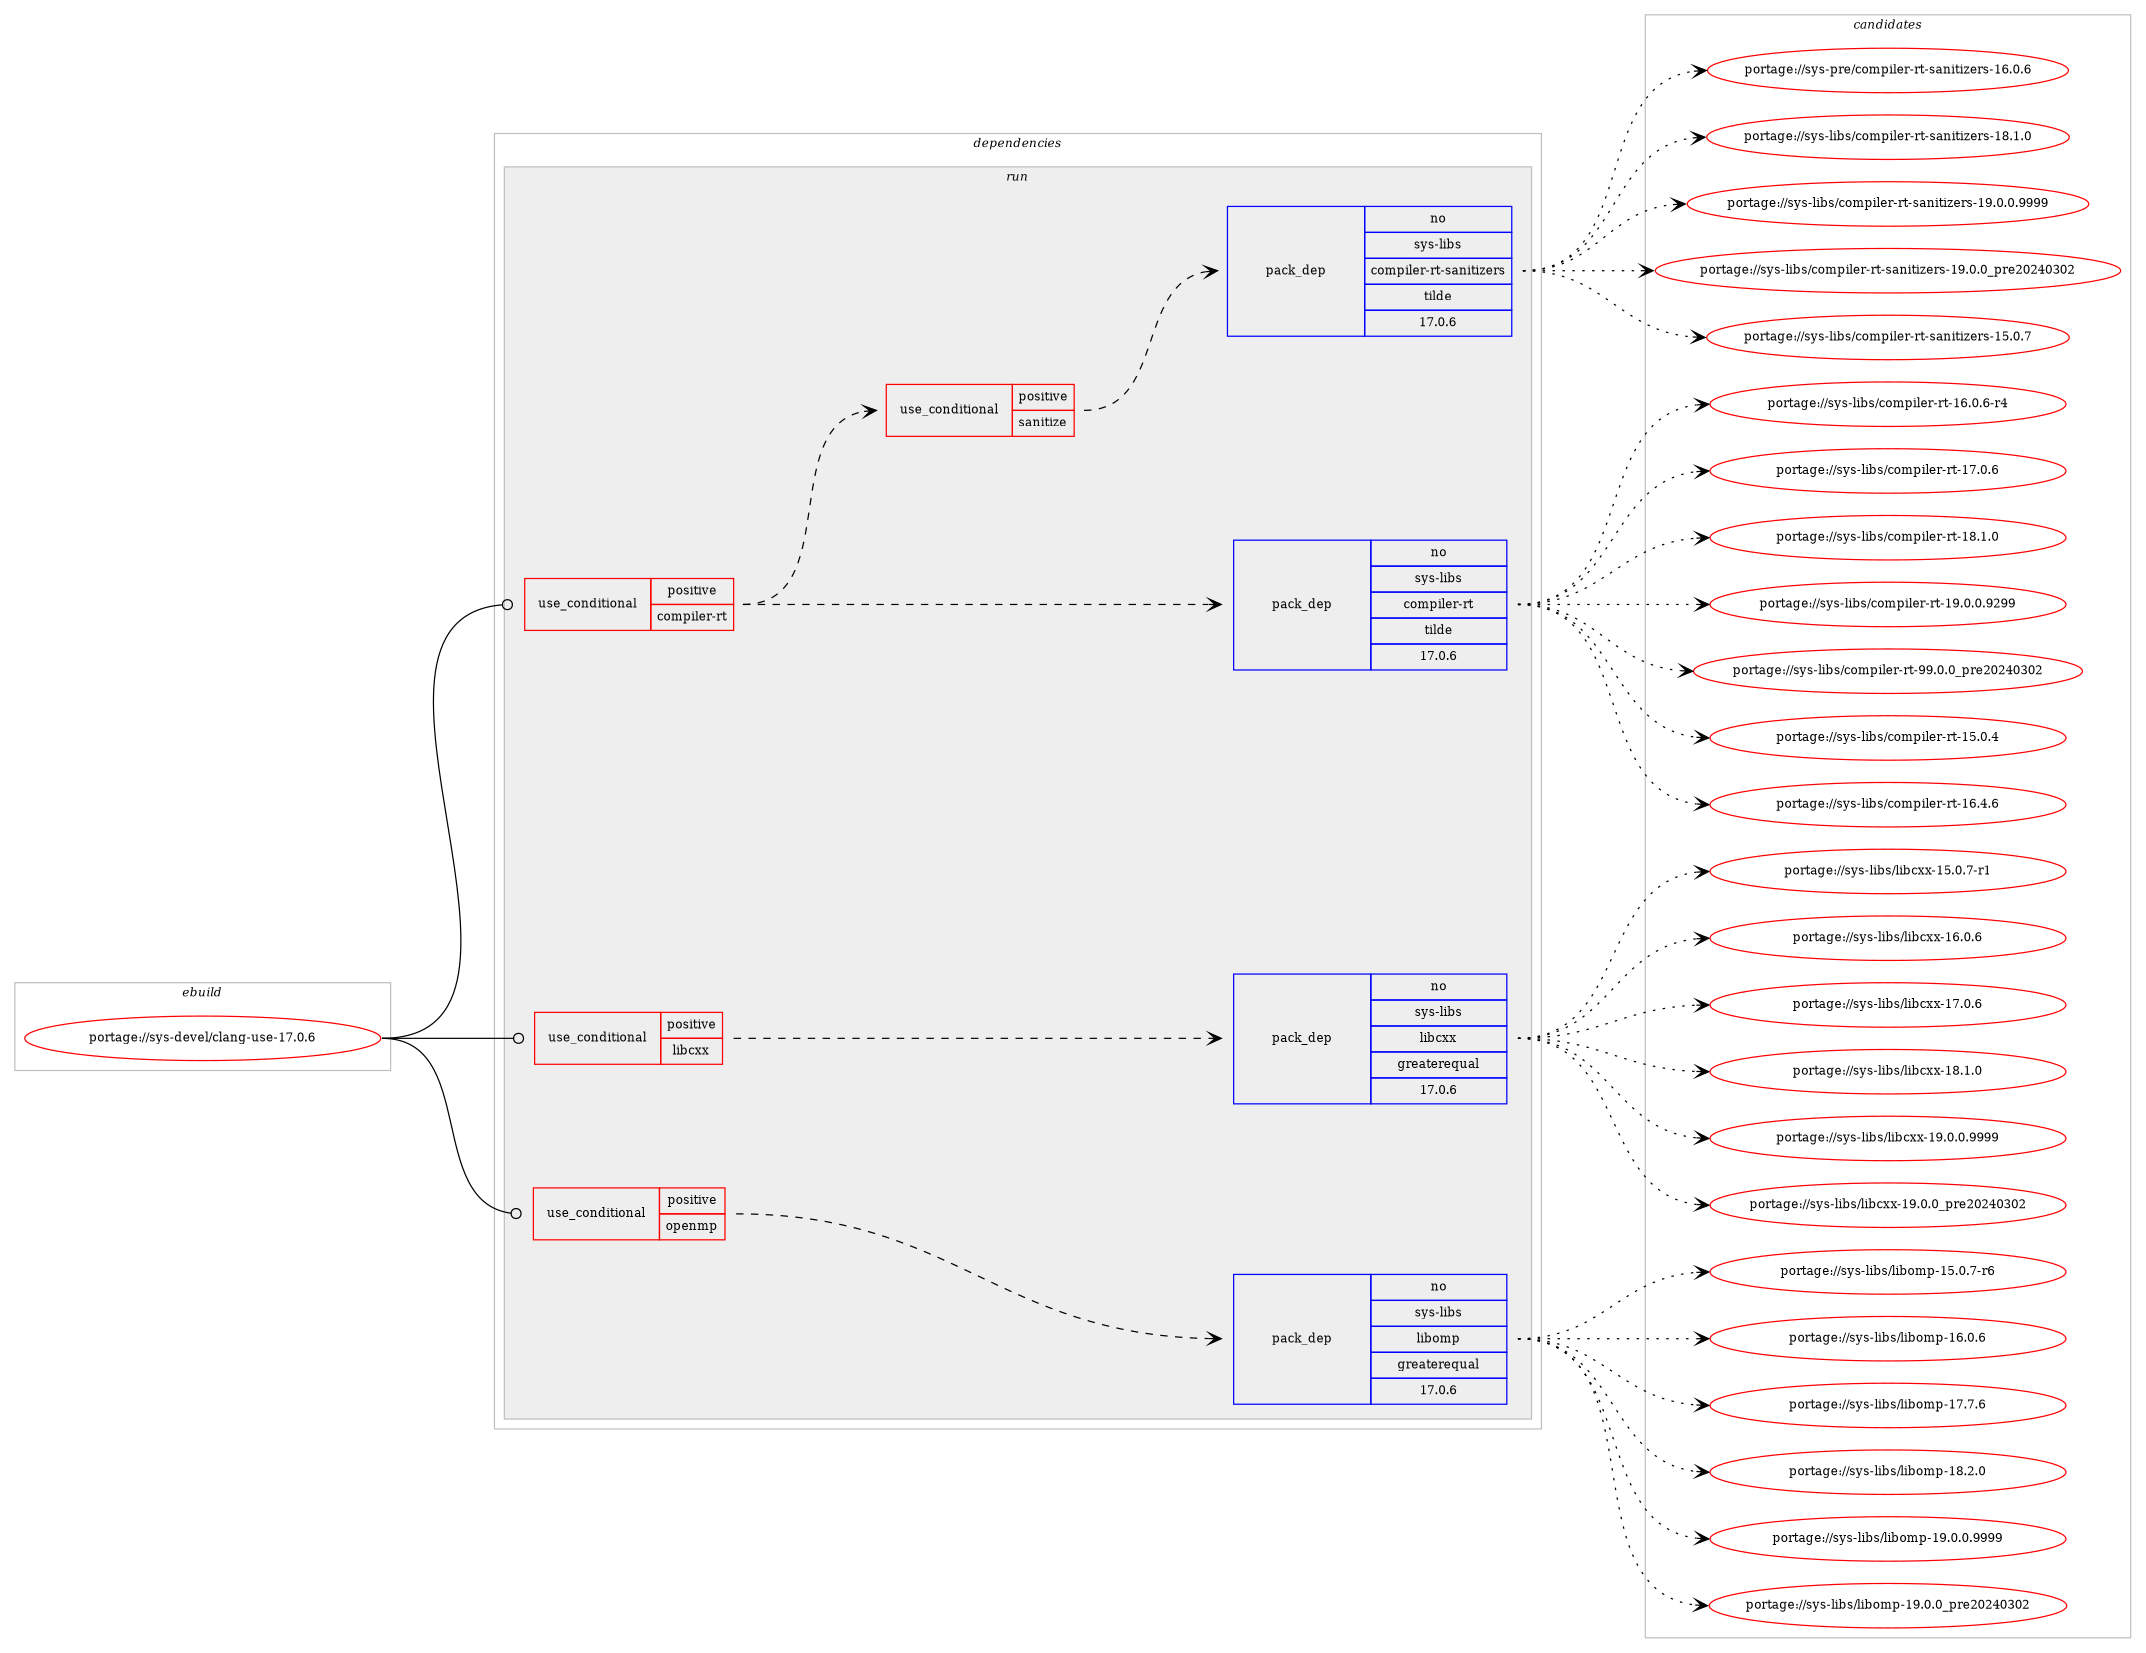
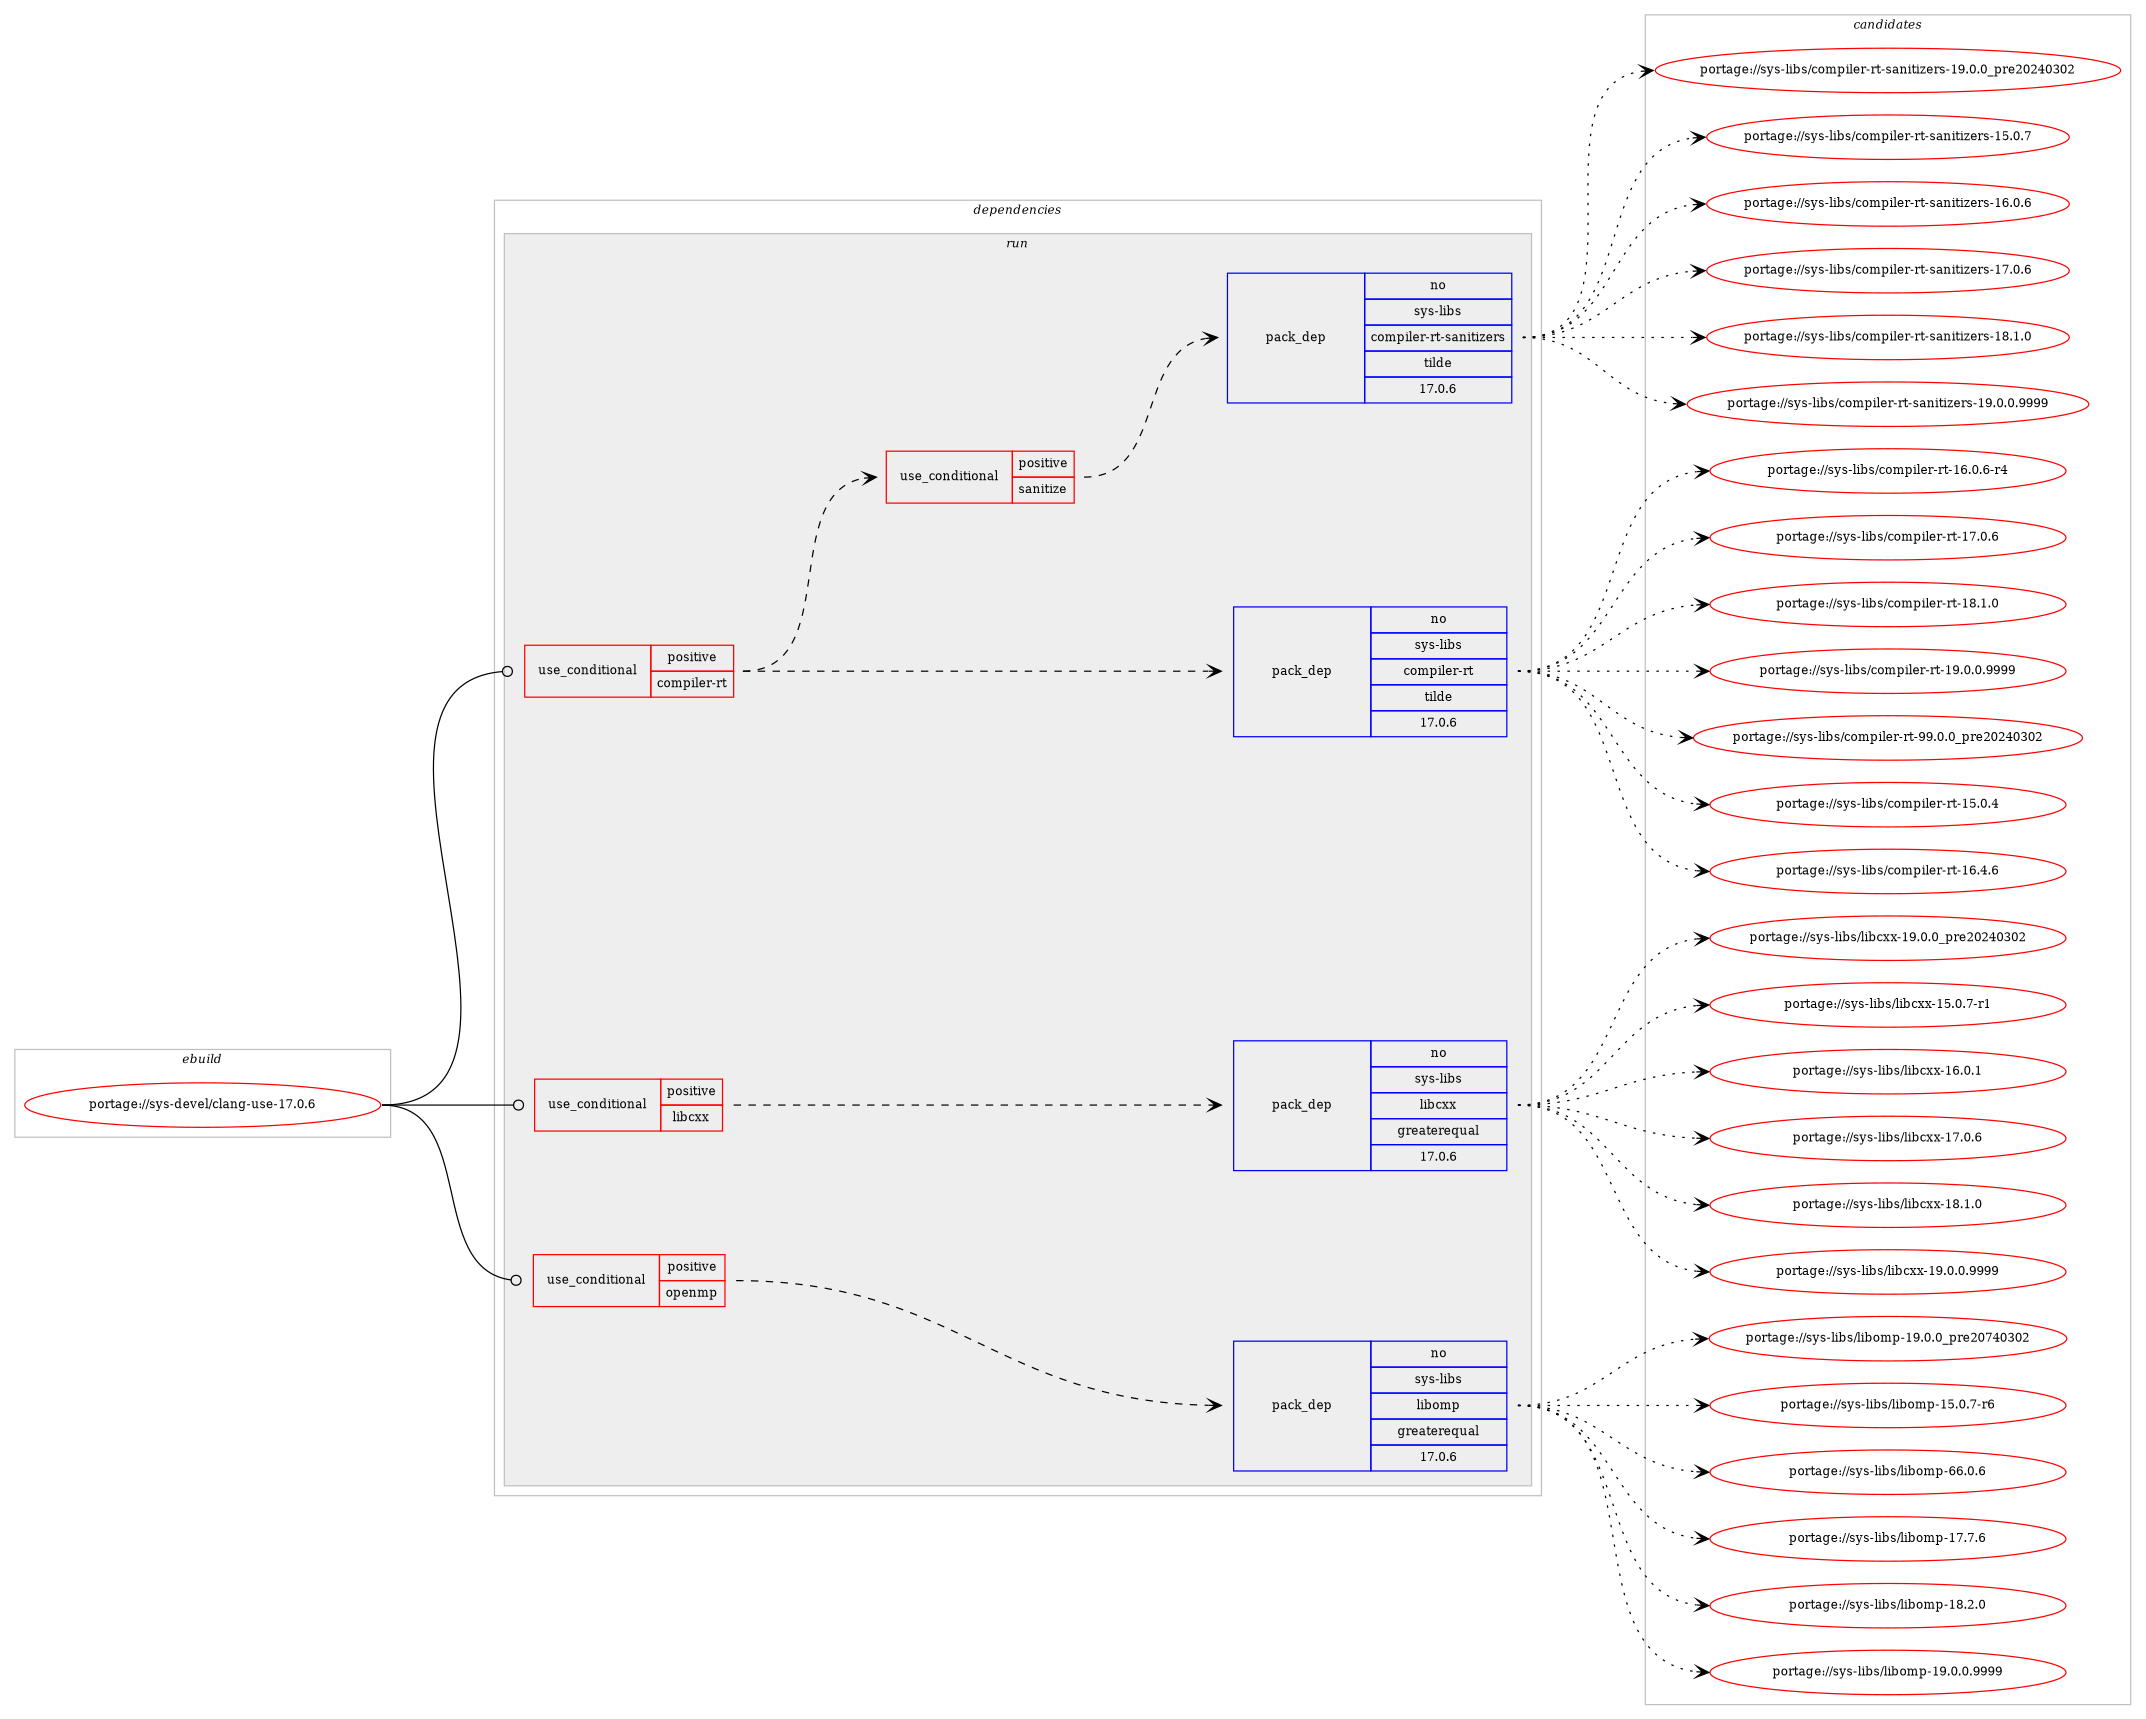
node "portage://sys-pre/compiler-rt-sanitizers-16.0.6": label "portage://sys-pre/compiler-rt-sanitizers-16.0.6" -> "portage://sys-libs/compiler-rt-sanitizers-16.0.6"
node "portage://sys-libs/compiler-rt-sanitizers-17.0.6": added
node "portage://sys-libs/compiler-rt-19.0.0.9299": label "portage://sys-libs/compiler-rt-19.0.0.9299" -> "portage://sys-libs/compiler-rt-19.0.0.9999"
node "portage://sys-libs/libcxx-16.0.6": label "portage://sys-libs/libcxx-16.0.6" -> "portage://sys-libs/libcxx-16.0.1"
node "portage://sys-libs/libomp-16.0.6": label "portage://sys-libs/libomp-16.0.6" -> "portage://sys-libs/libomp-66.0.6"
node "portage://sys-libs/libomp-19.0.0_pre20240302": label "portage://sys-libs/libomp-19.0.0_pre20240302" -> "portage://sys-libs/libomp-19.0.0_pre20740302"
